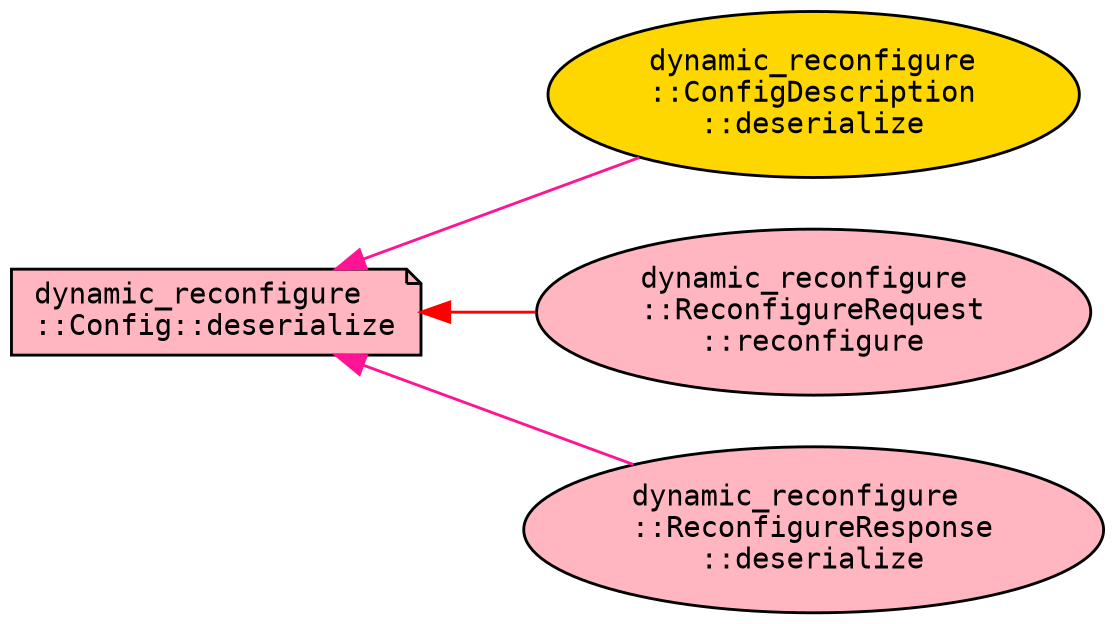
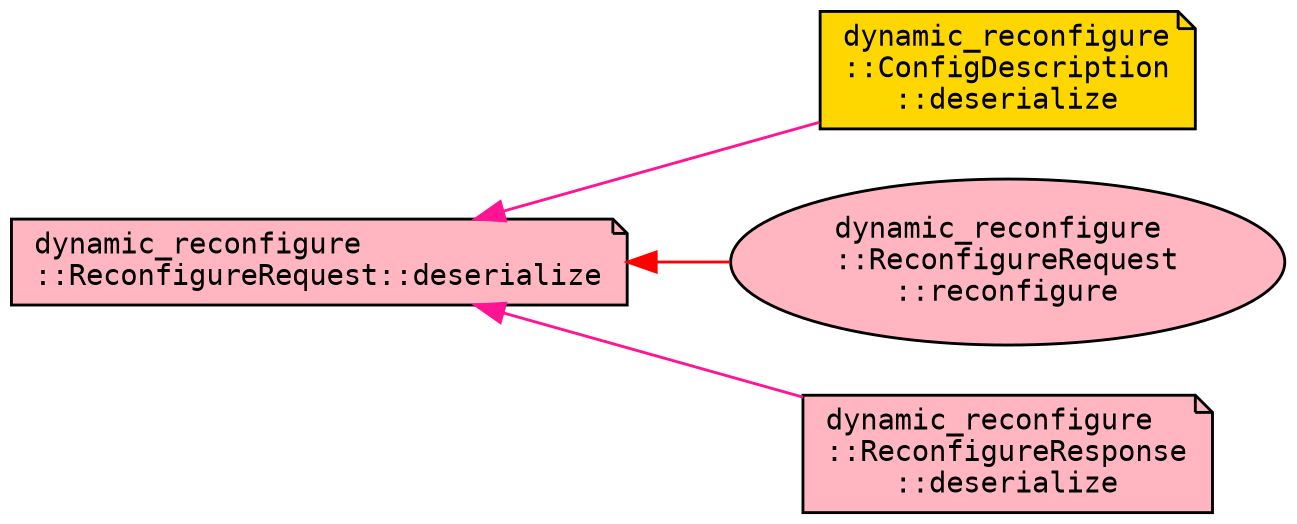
node "dynamic_reconfigure ::ConfigDescription ::deserialize": shape ellipse -> note
node "dynamic_reconfigure ::Config::deserialize": label "dynamic_reconfigure ::Config::deserialize" -> "dynamic_reconfigure ::ReconfigureRequest::deserialize"
node "dynamic_reconfigure ::ReconfigureResponse ::deserialize": shape ellipse -> note
